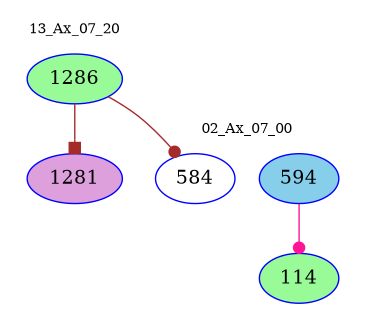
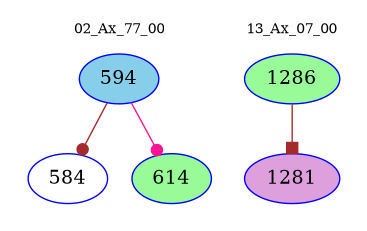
cluster "13_Ax_07_20": label "13_Ax_07_20" -> "13_Ax_07_00"
edge "1286" -> "584": now "594" -> "584"
cluster "02_Ax_07_00": label "02_Ax_07_00" -> "02_Ax_77_00"
node "114": label "114" -> "614"
